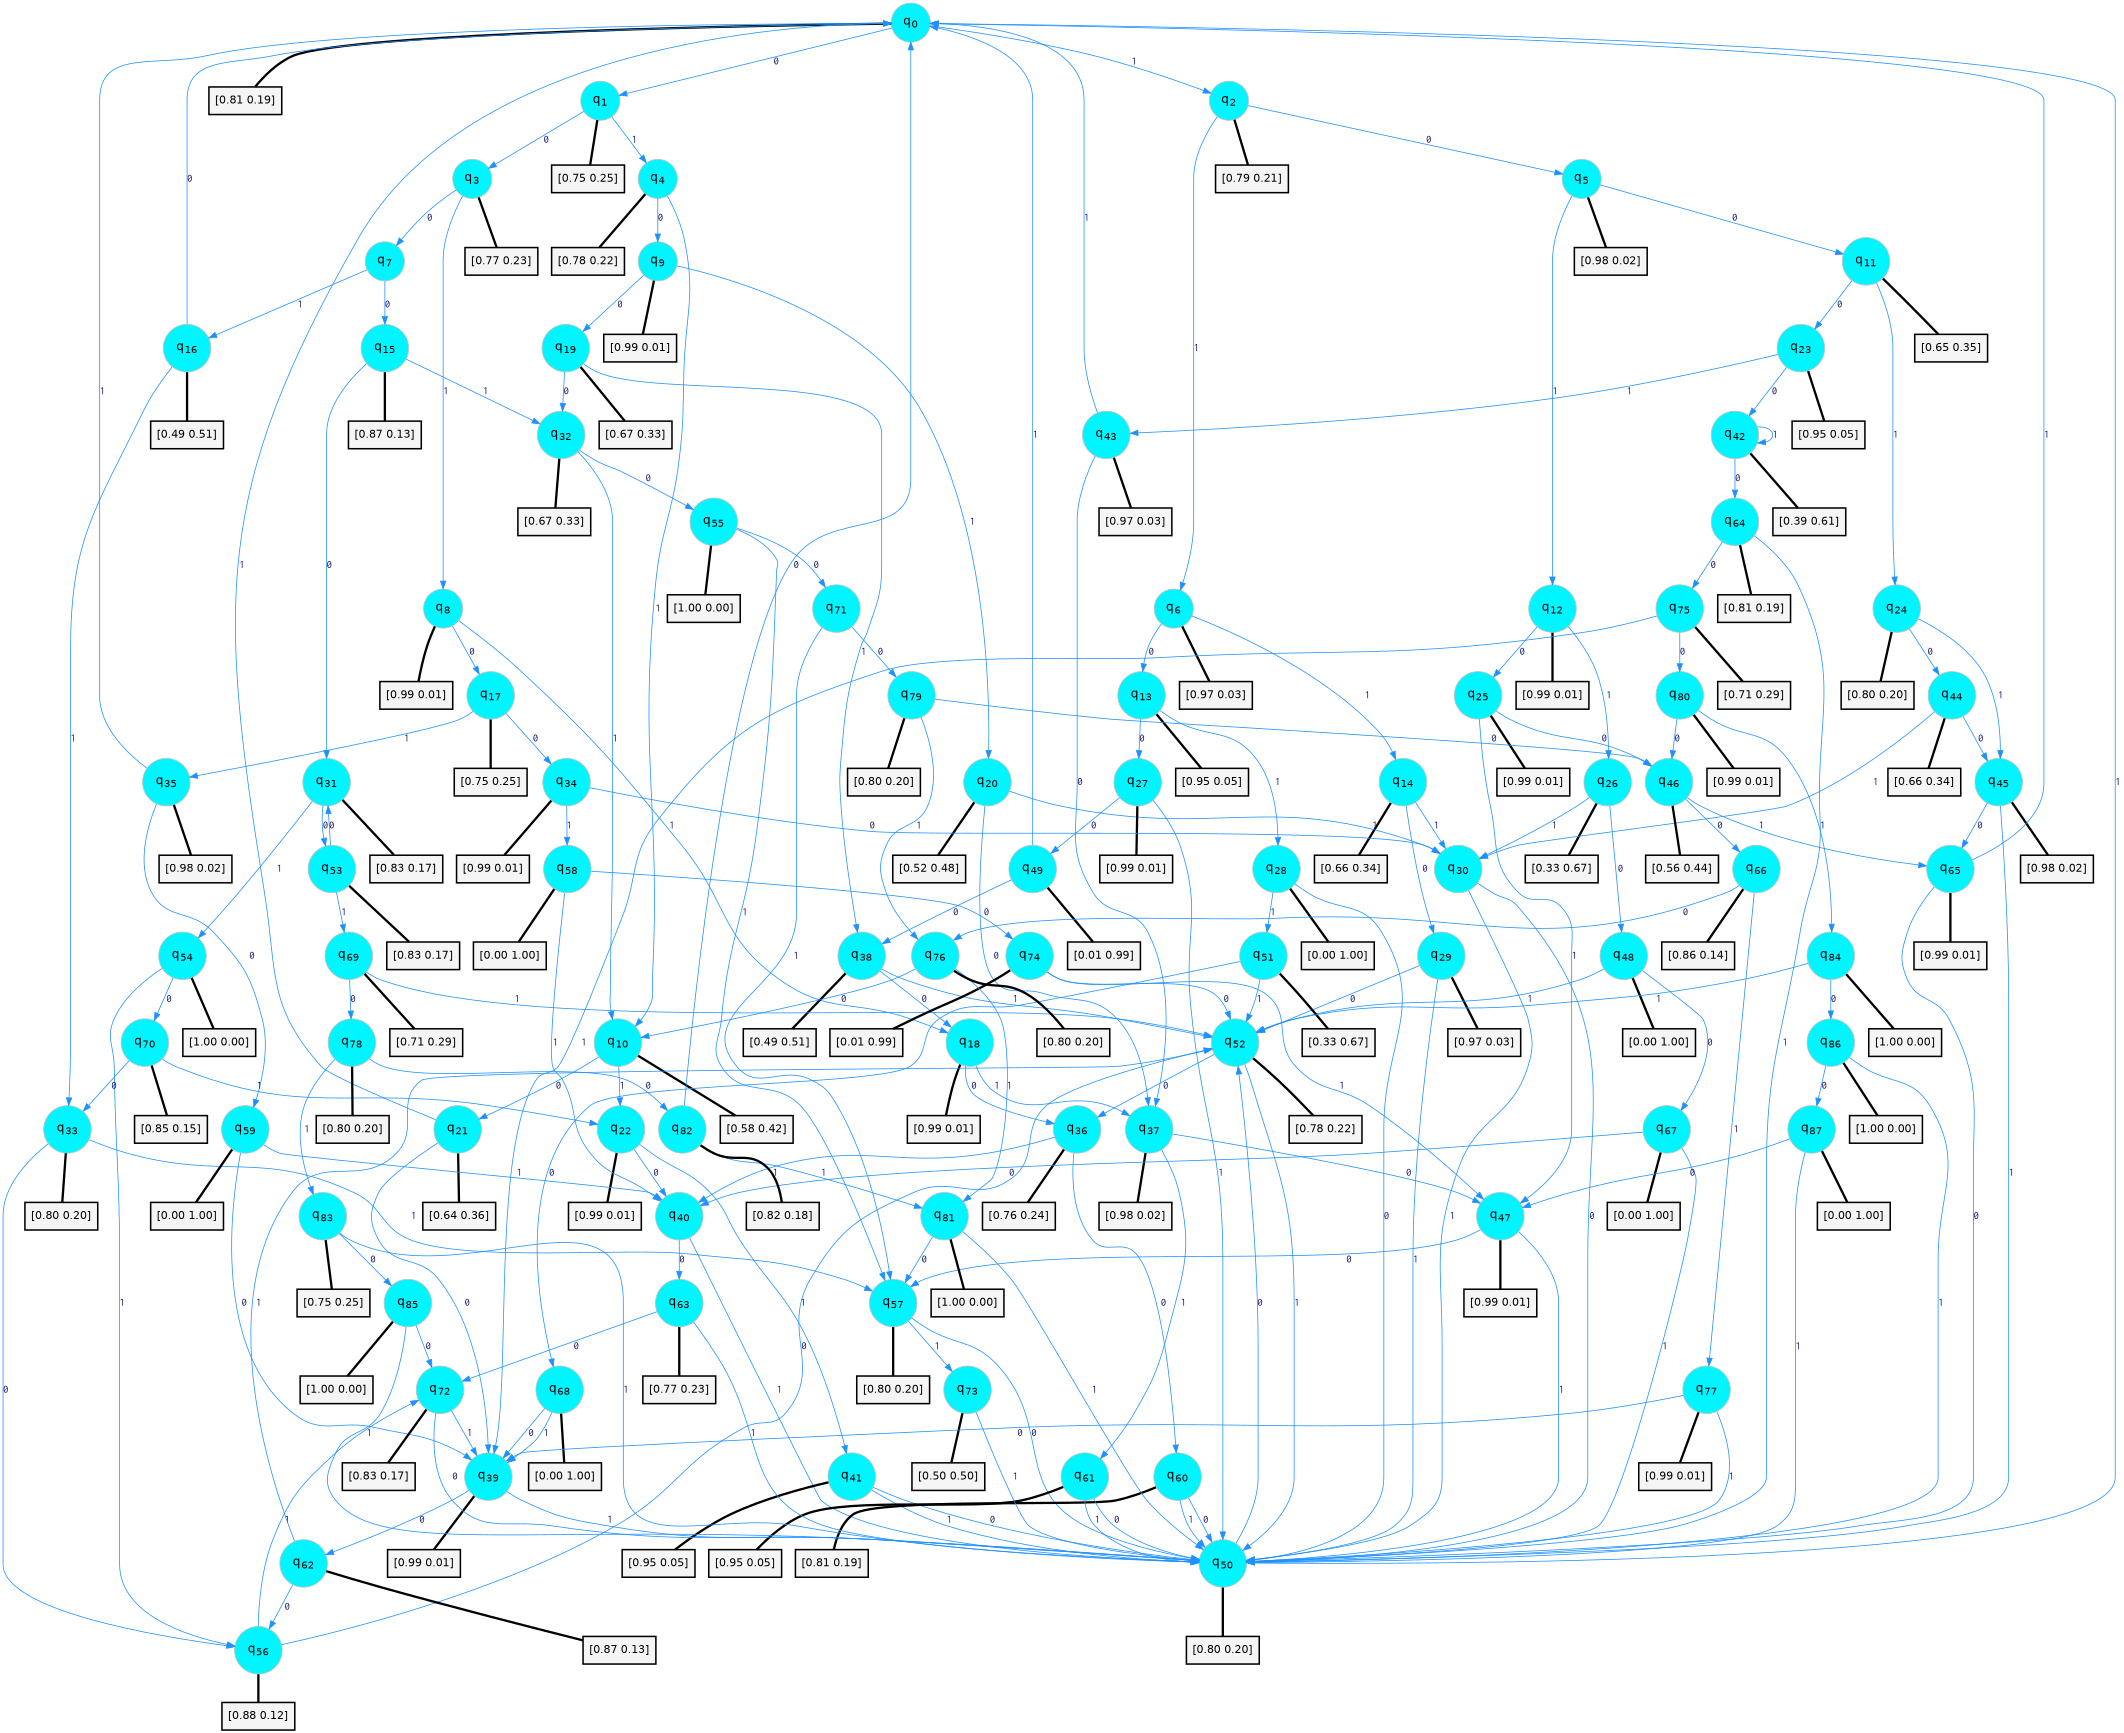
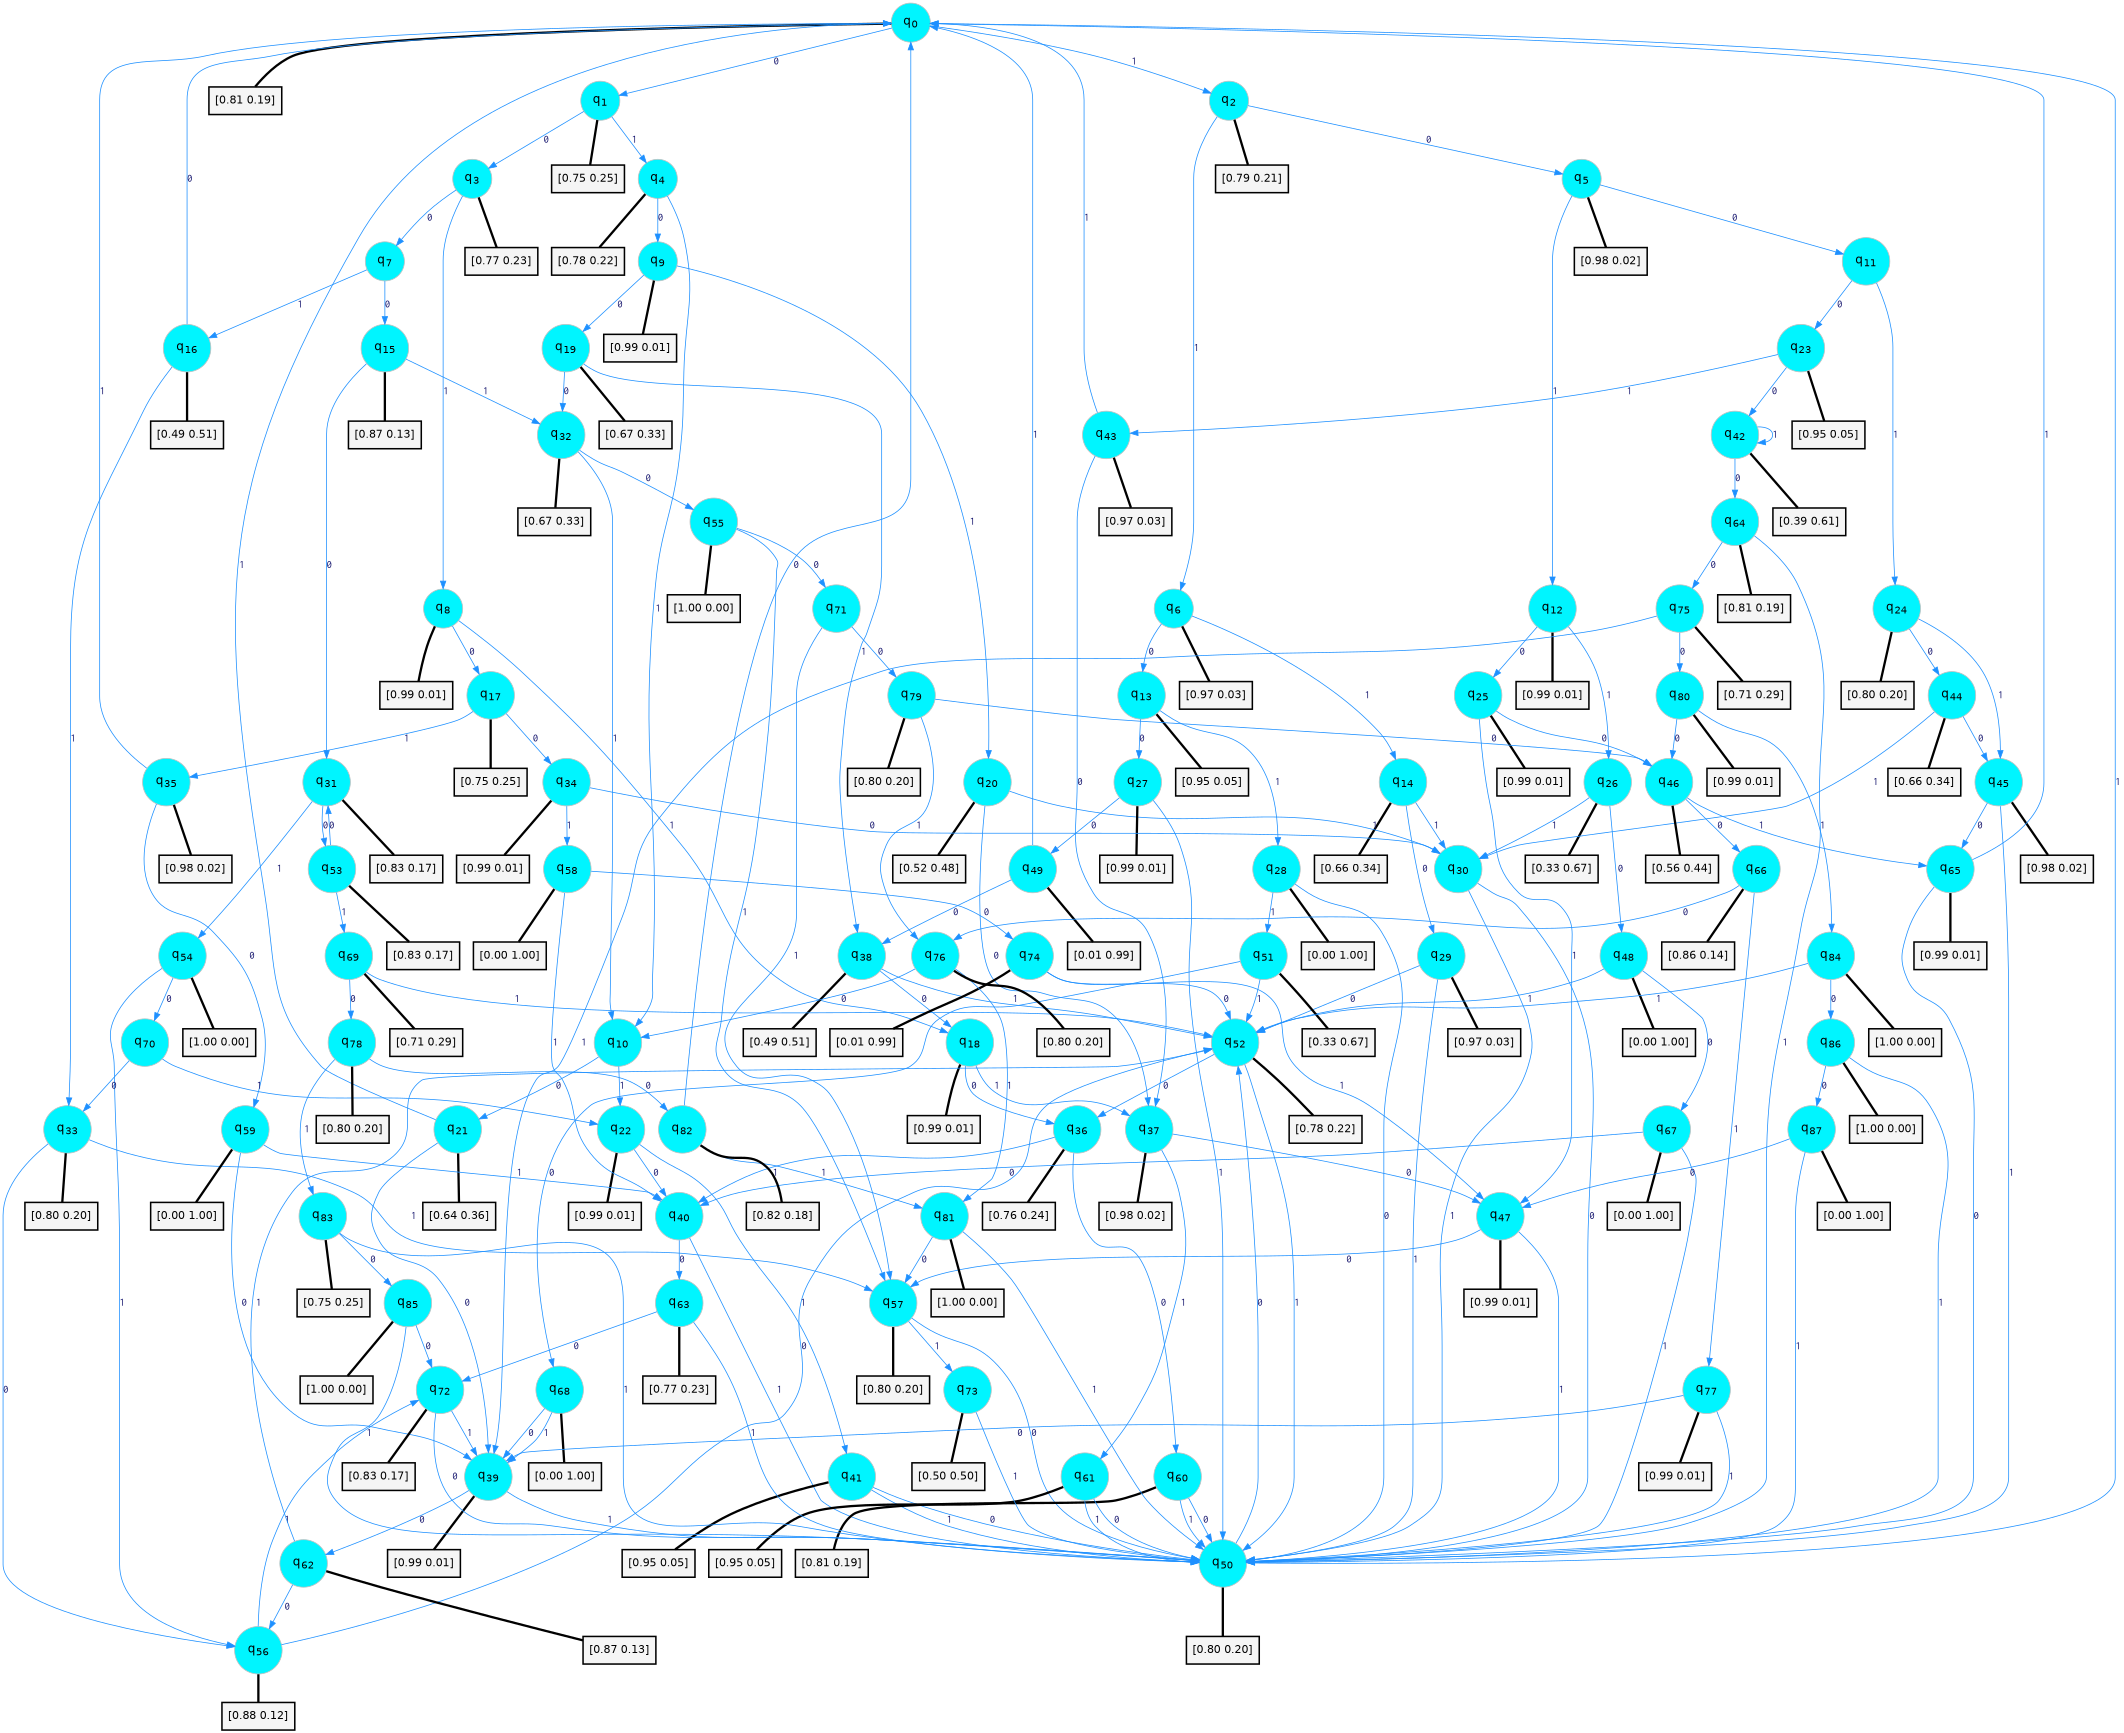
node "[0.65 0.35]": removed
node "[0.85 0.15]": removed
node "[0.58 0.42]": removed
